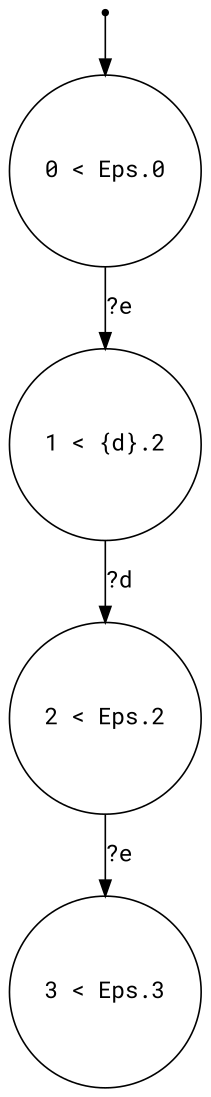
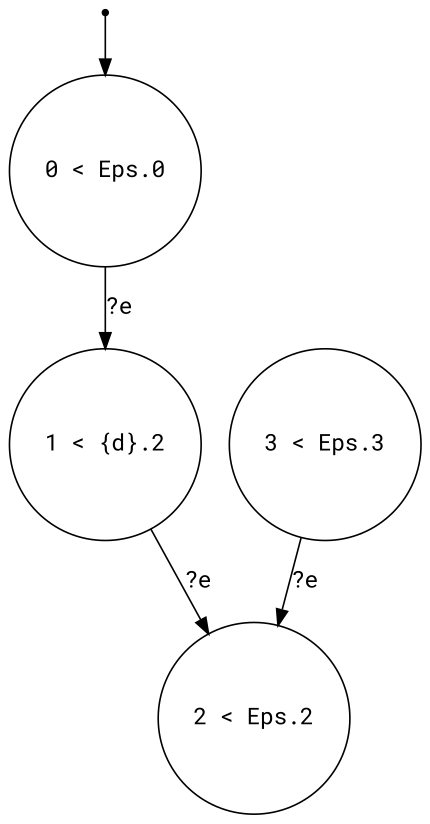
edge "1 < {d}.2" -> "2 < Eps.2": label "?d" -> "?e"
edge "2 < Eps.2" -> "3 < Eps.3": reversed
